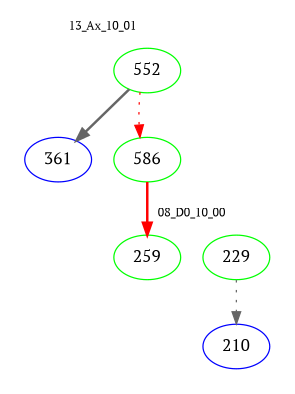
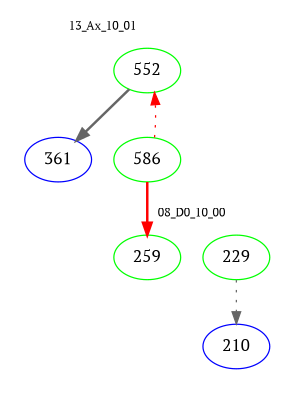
edge "552" -> "586": reversed
